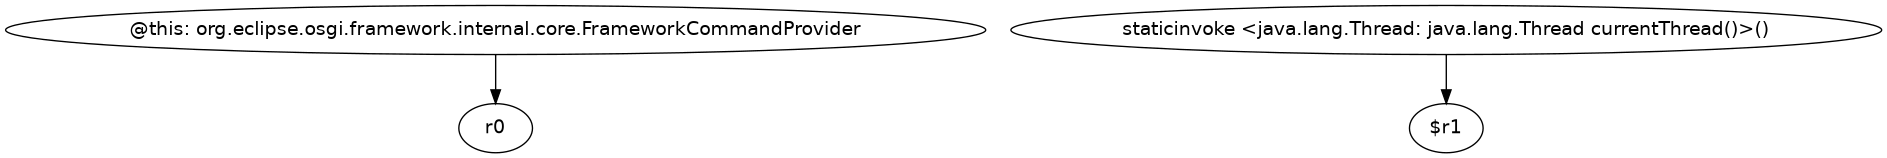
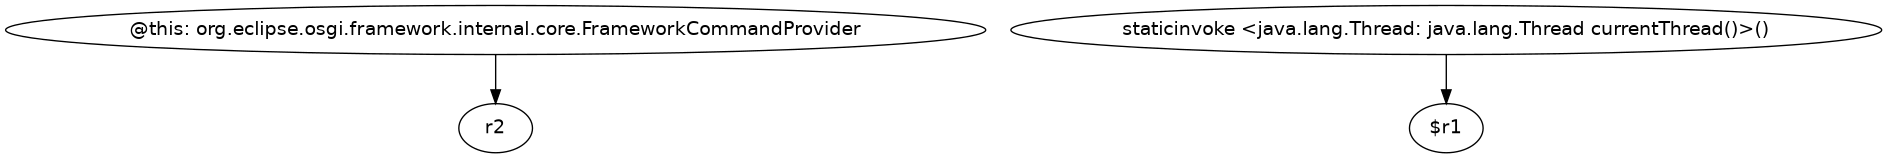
node "r0": label "r0" -> "r2"
